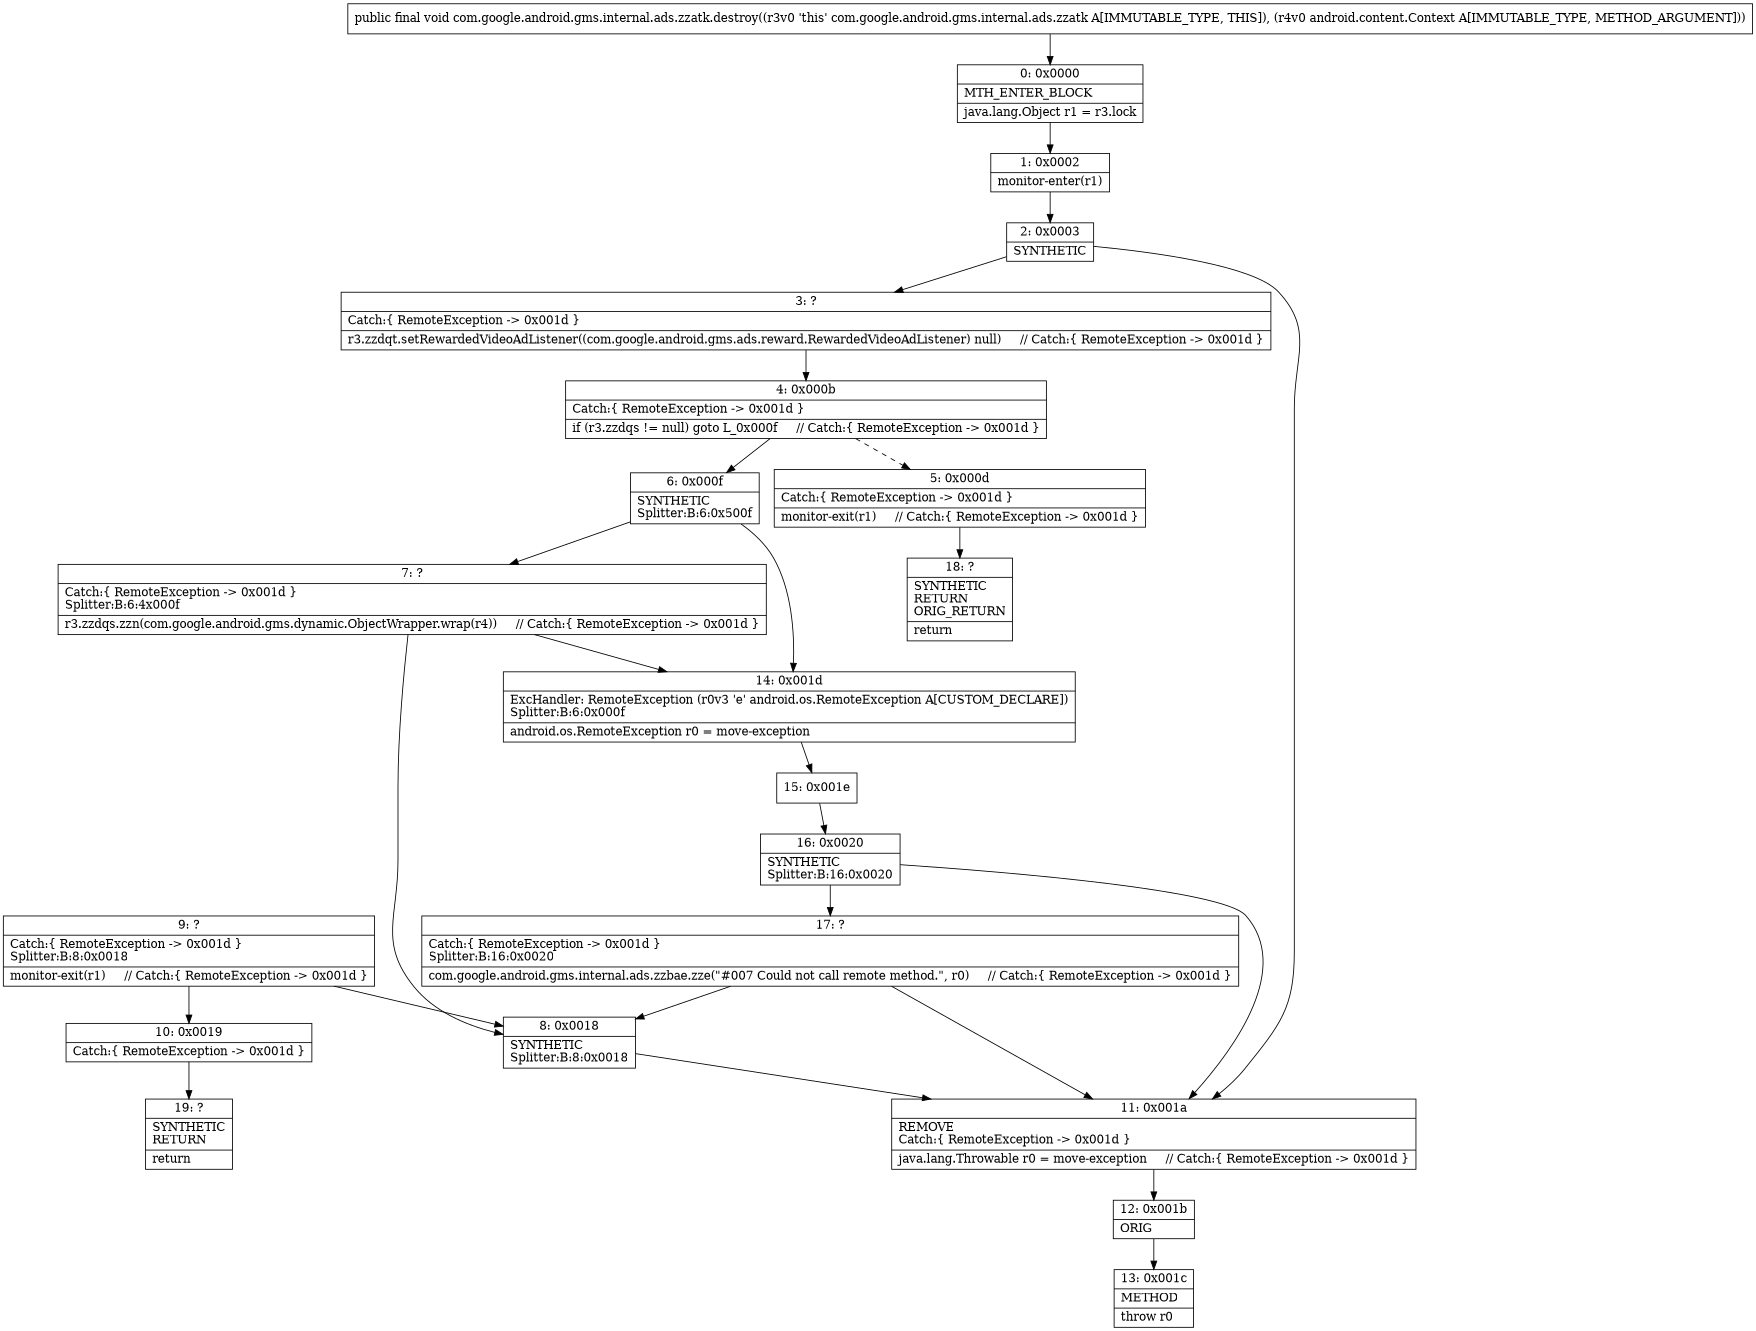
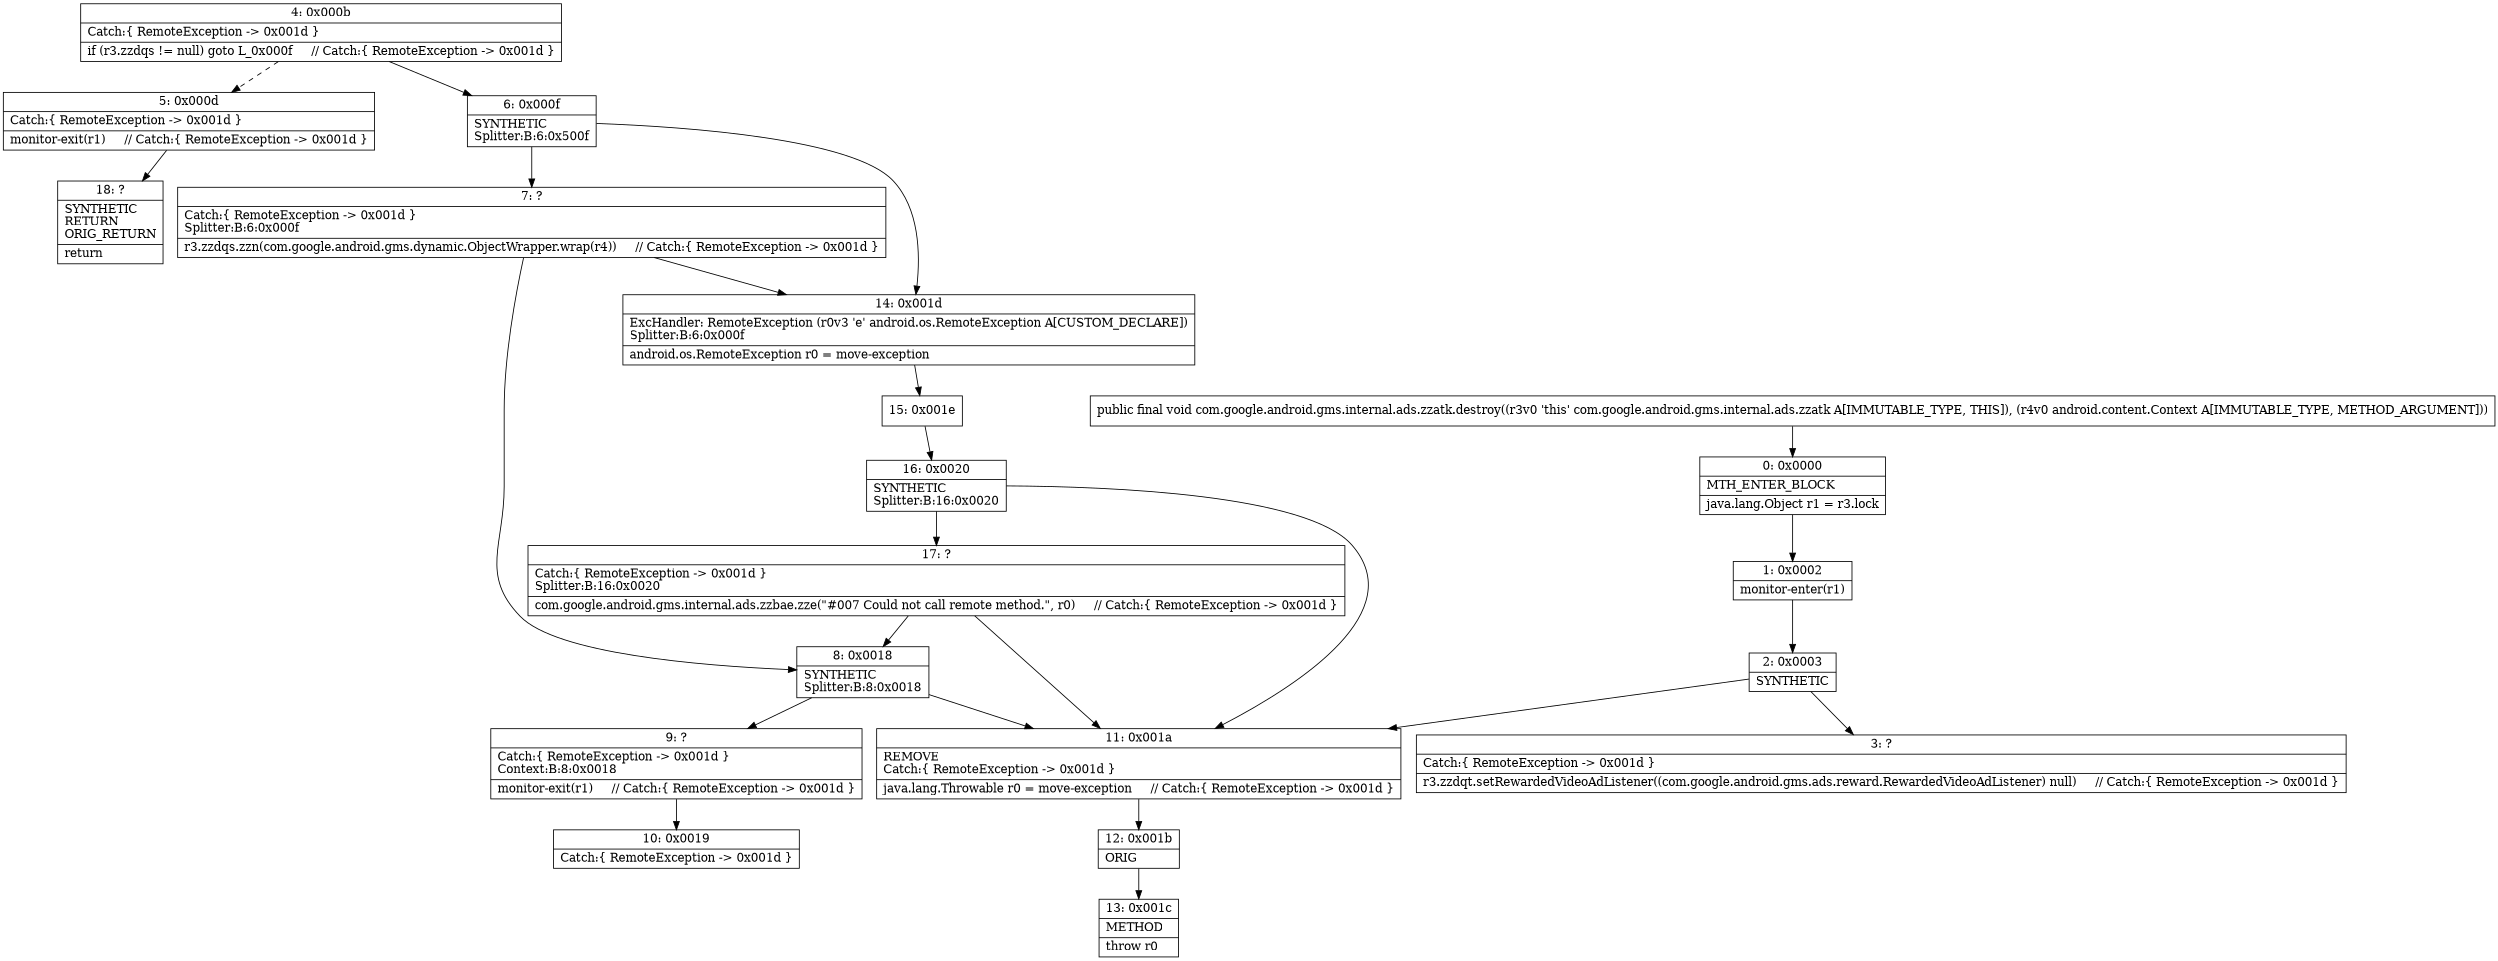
edge "3: ?" -> "4: 0x000b": removed
node "7: ?": text "Splitter:B:6:4x000f" -> "Splitter:B:6:0x000f"
node "9: ?": text "Splitter:B:8:0x0018" -> "Context:B:8:0x0018"
edge "9: ?" -> "8: 0x0018": reversed
node "19: ?": removed
